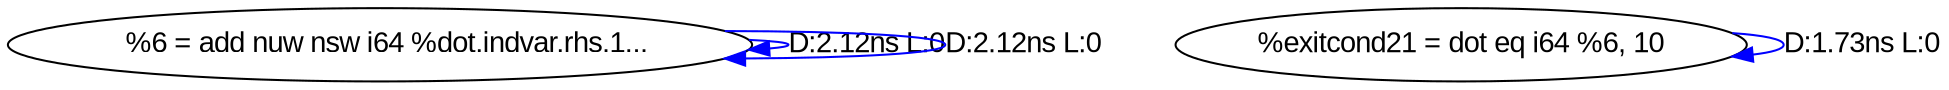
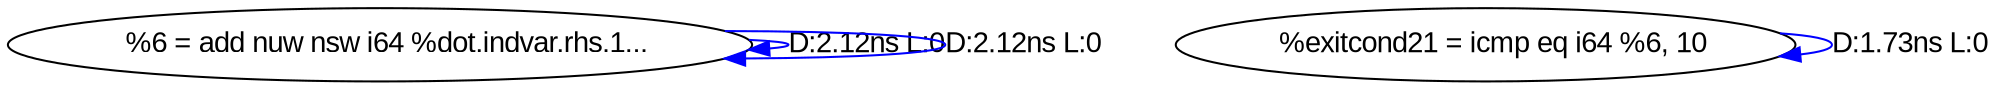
node "%exitcond21 = dot eq i64 %6, 10": label "%exitcond21 = dot eq i64 %6, 10" -> "%exitcond21 = icmp eq i64 %6, 10"
